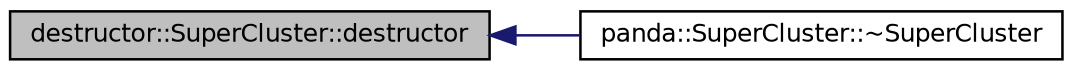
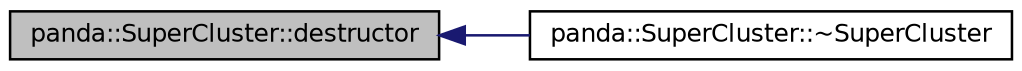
node "destructor::SuperCluster::destructor": label "destructor::SuperCluster::destructor" -> "panda::SuperCluster::destructor"
